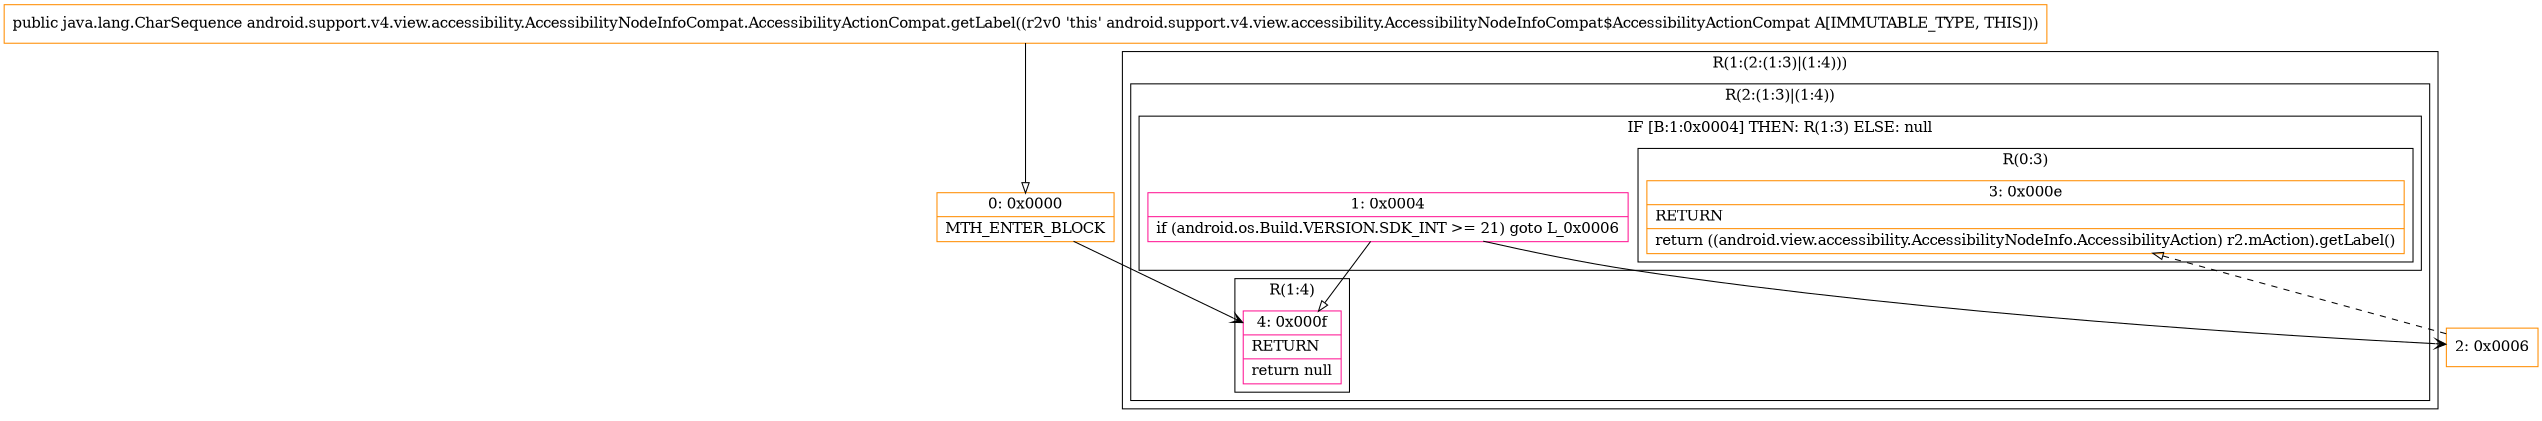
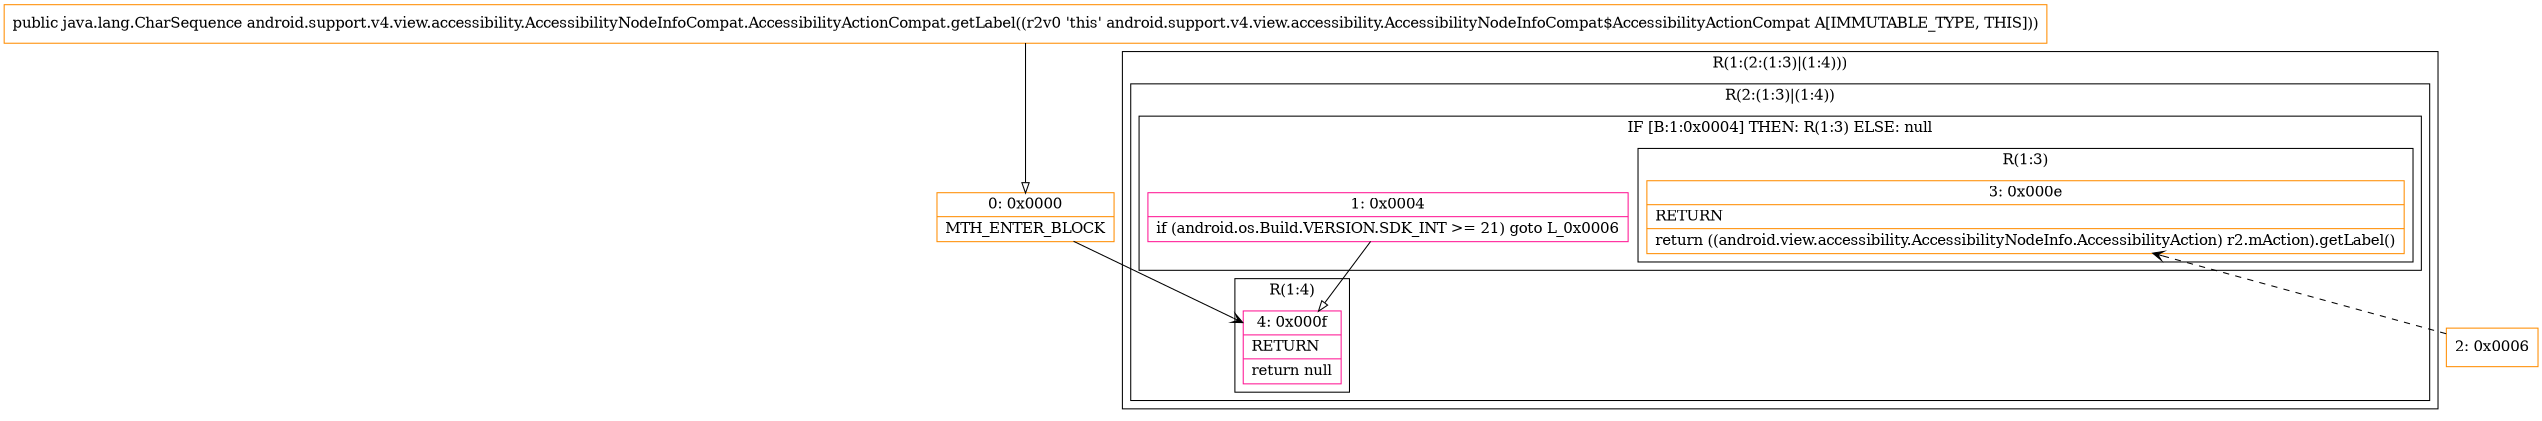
cluster "R(0:3)": label "R(0:3)" -> "R(1:3)"
edge "2: 0x0006" -> "3: 0x000e": arrowhead onormal -> vee
edge "1: 0x0004" -> "2: 0x0006": removed
